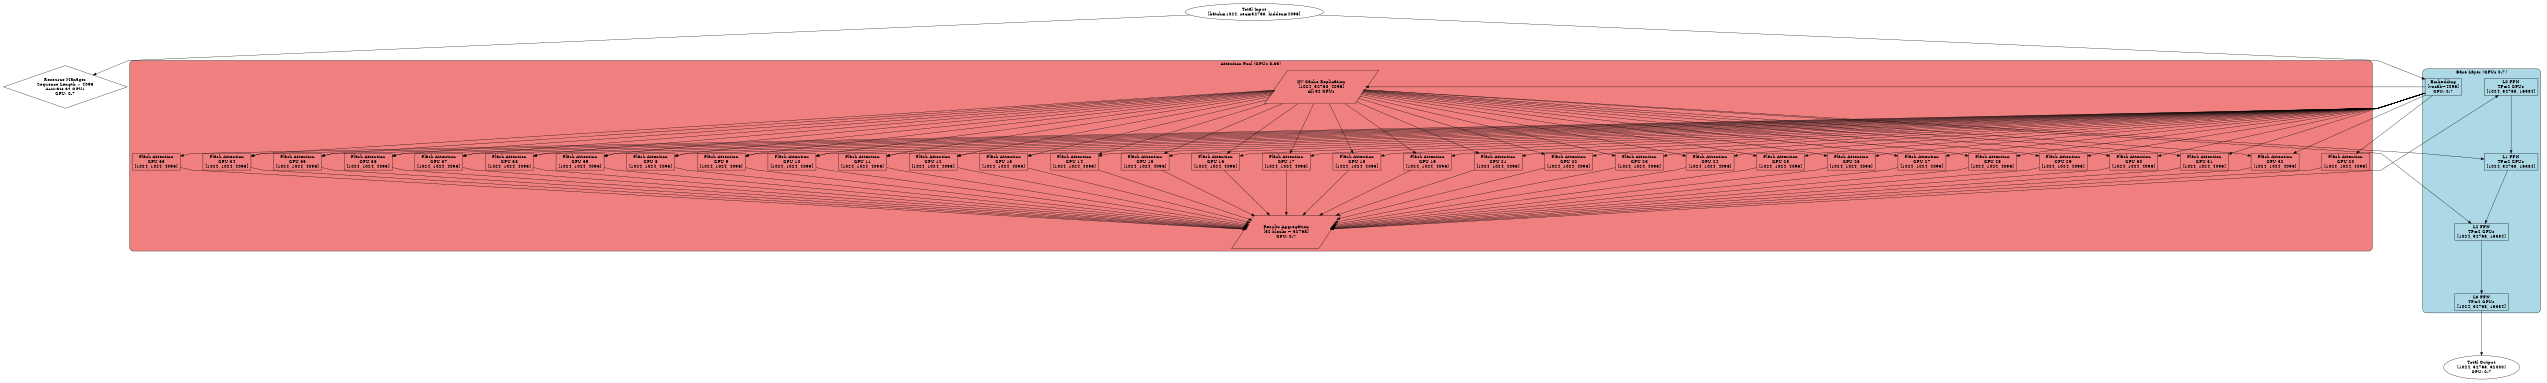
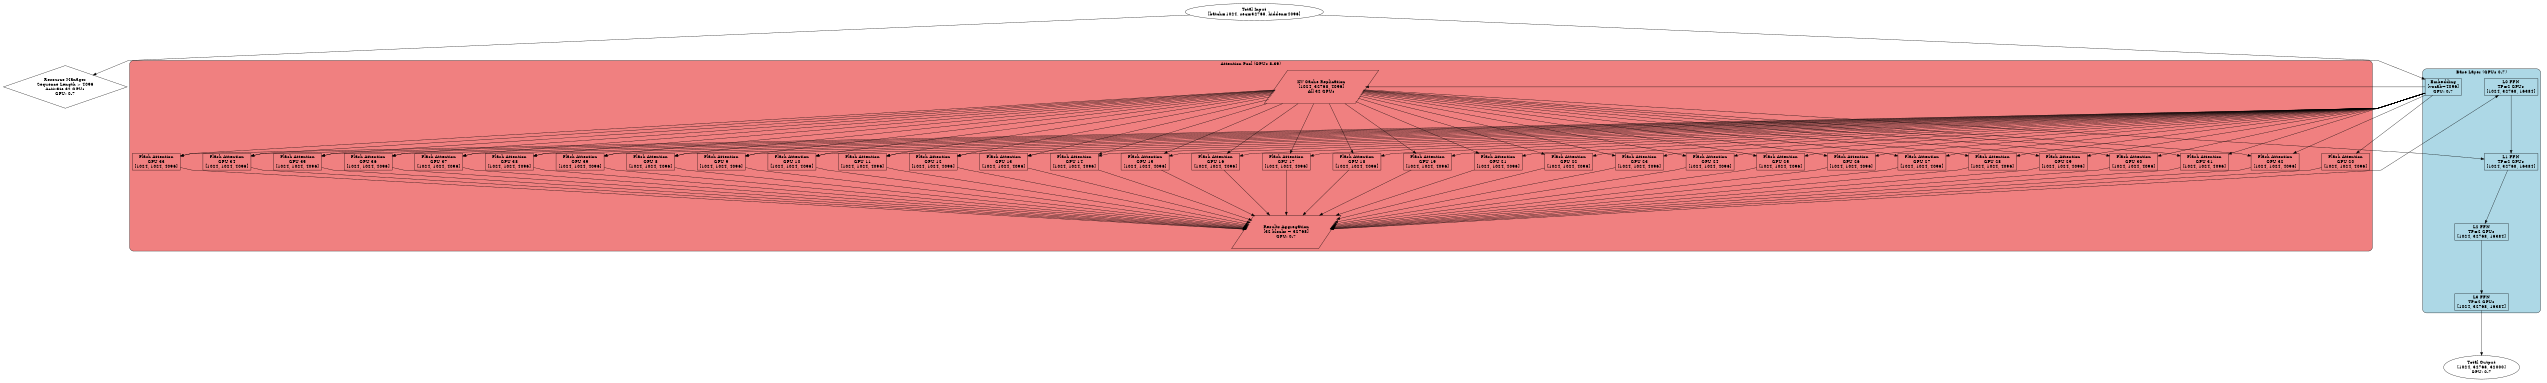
edge "KV Cache Replication [1024, 32768, 4096] All 32 GPUs" -> "L2 FFN TP=2 GPUs [1024, 32768, 16384]": now "KV Cache Replication [1024, 32768, 4096] All 32 GPUs" -> "Flash Attention GPU 33 [1024, 1024, 4096]"
